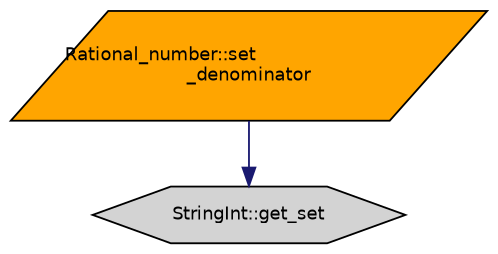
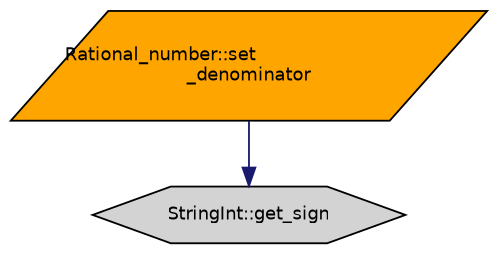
node "StringInt::get_set": label "StringInt::get_set" -> "StringInt::get_sign"
